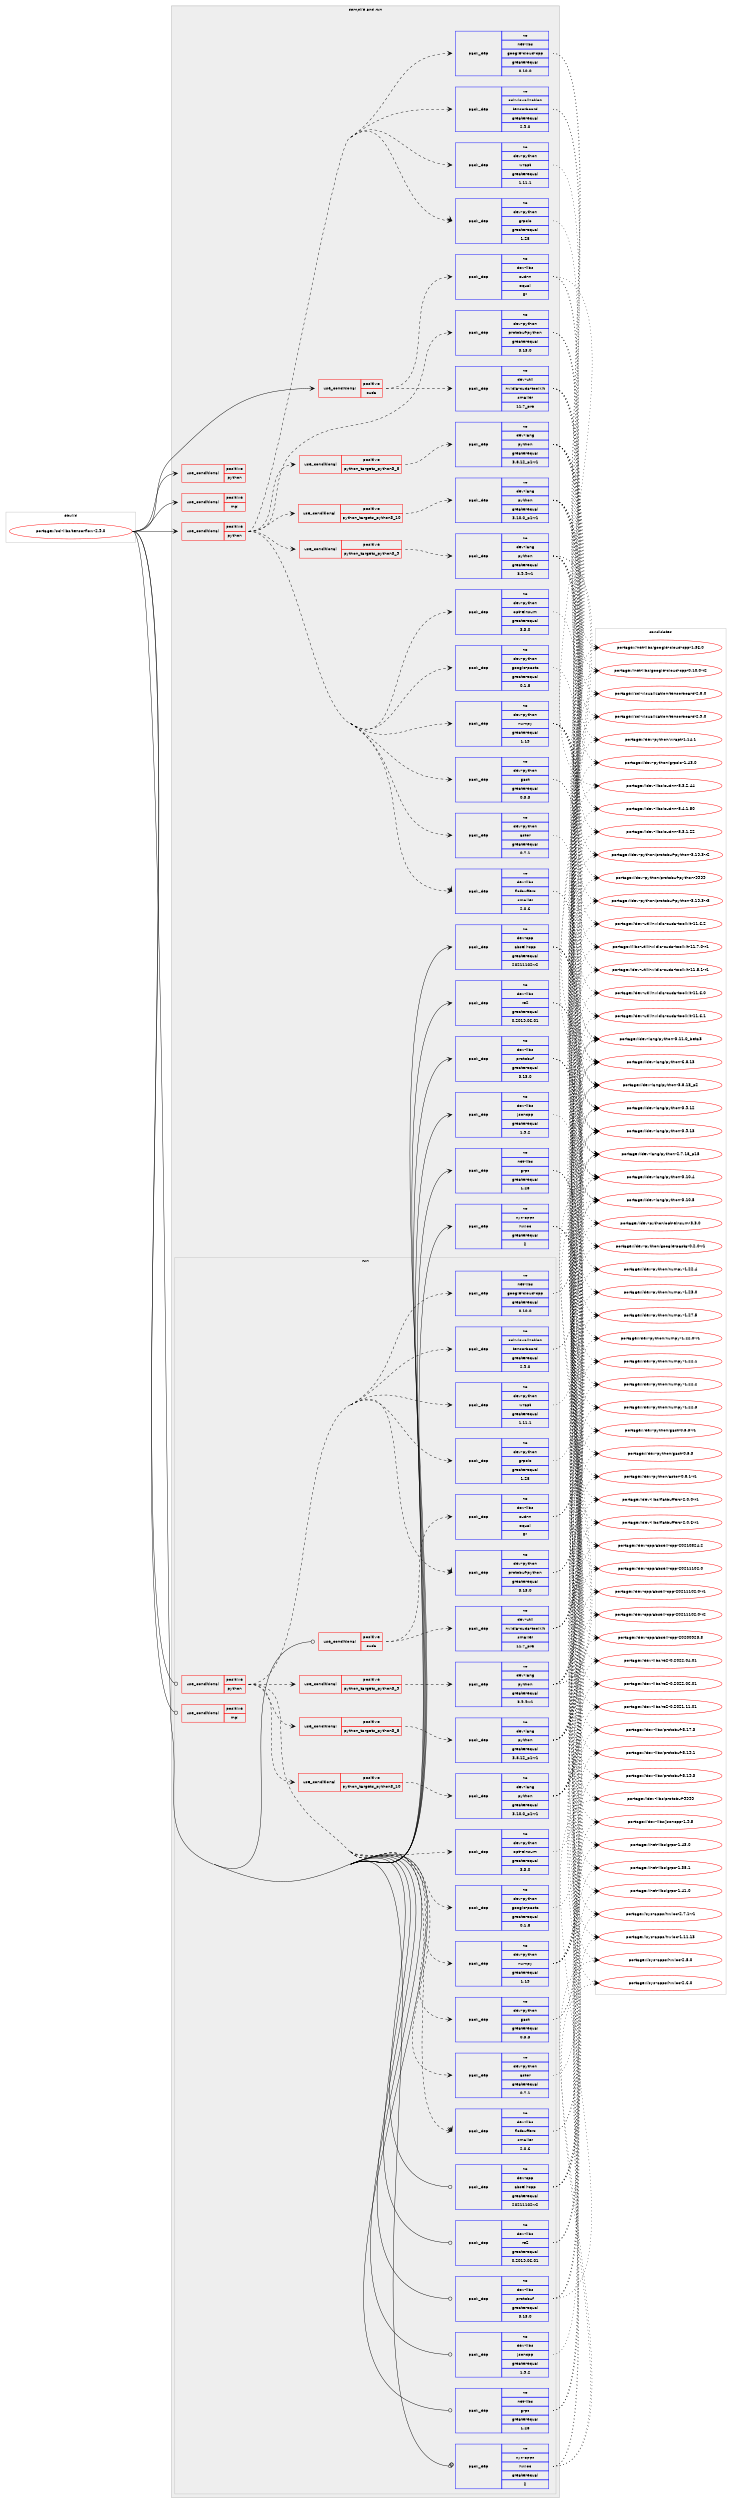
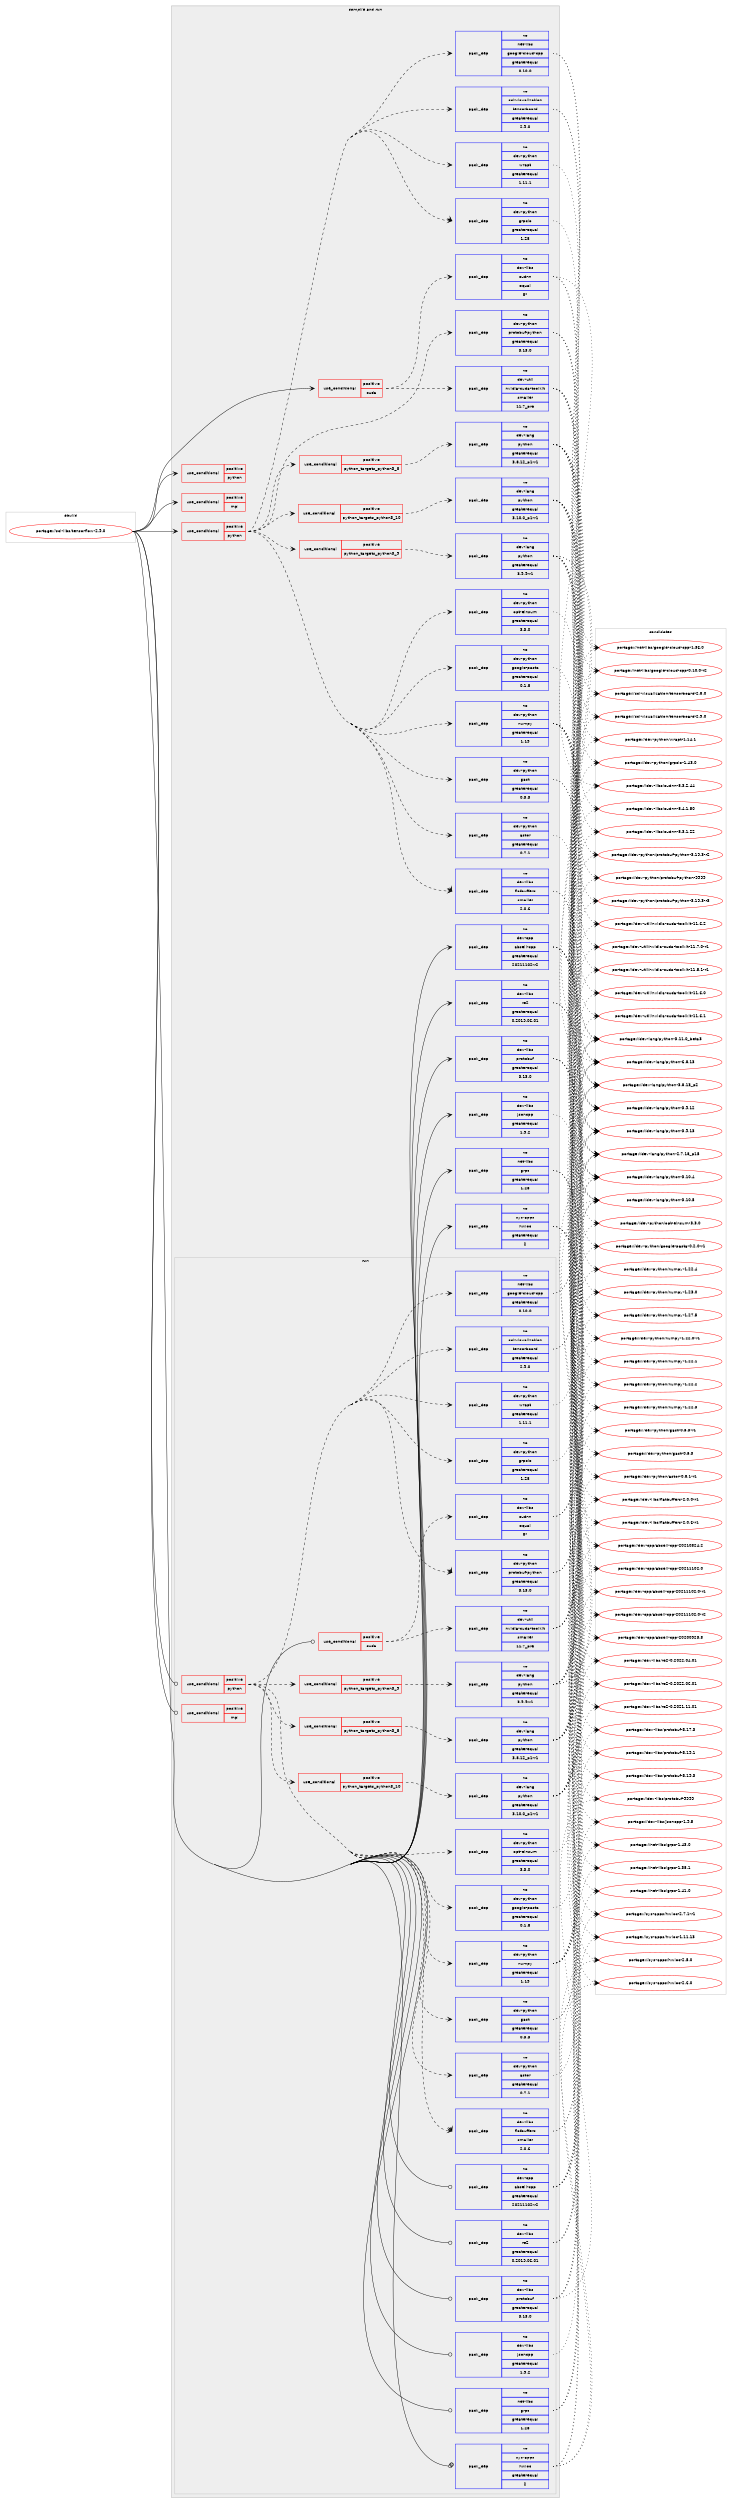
node "portage://libs-util/nvidia-cuda-toolkit-11.7.0-r1": label "portage://libs-util/nvidia-cuda-toolkit-11.7.0-r1" -> "portage://dev-util/nvidia-cuda-toolkit-11.7.0-r1"
